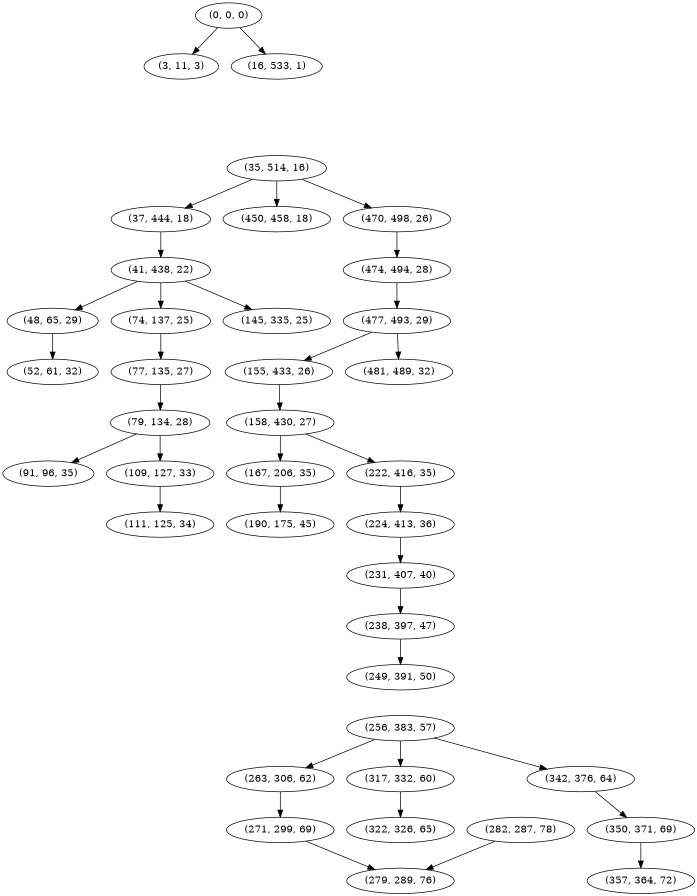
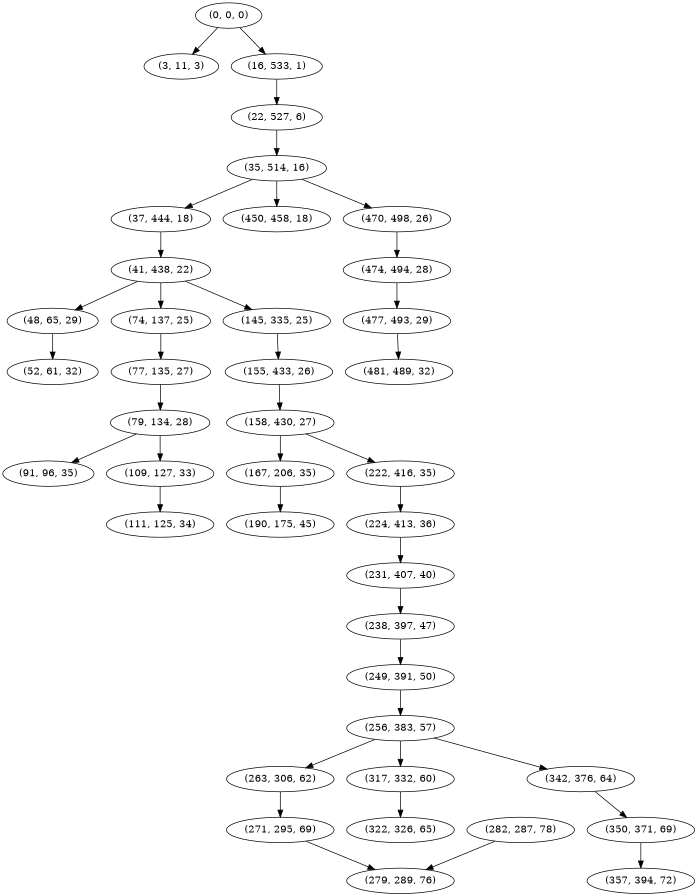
node "(22, 527, 6)": added
edge "(477, 493, 29)" -> "(155, 433, 26)": now "(145, 335, 25)" -> "(155, 433, 26)"
edge "(249, 391, 50)" -> "(256, 383, 57)": added
node "(271, 299, 69)": label "(271, 299, 69)" -> "(271, 295, 69)"
node "(357, 364, 72)": label "(357, 364, 72)" -> "(357, 394, 72)"
